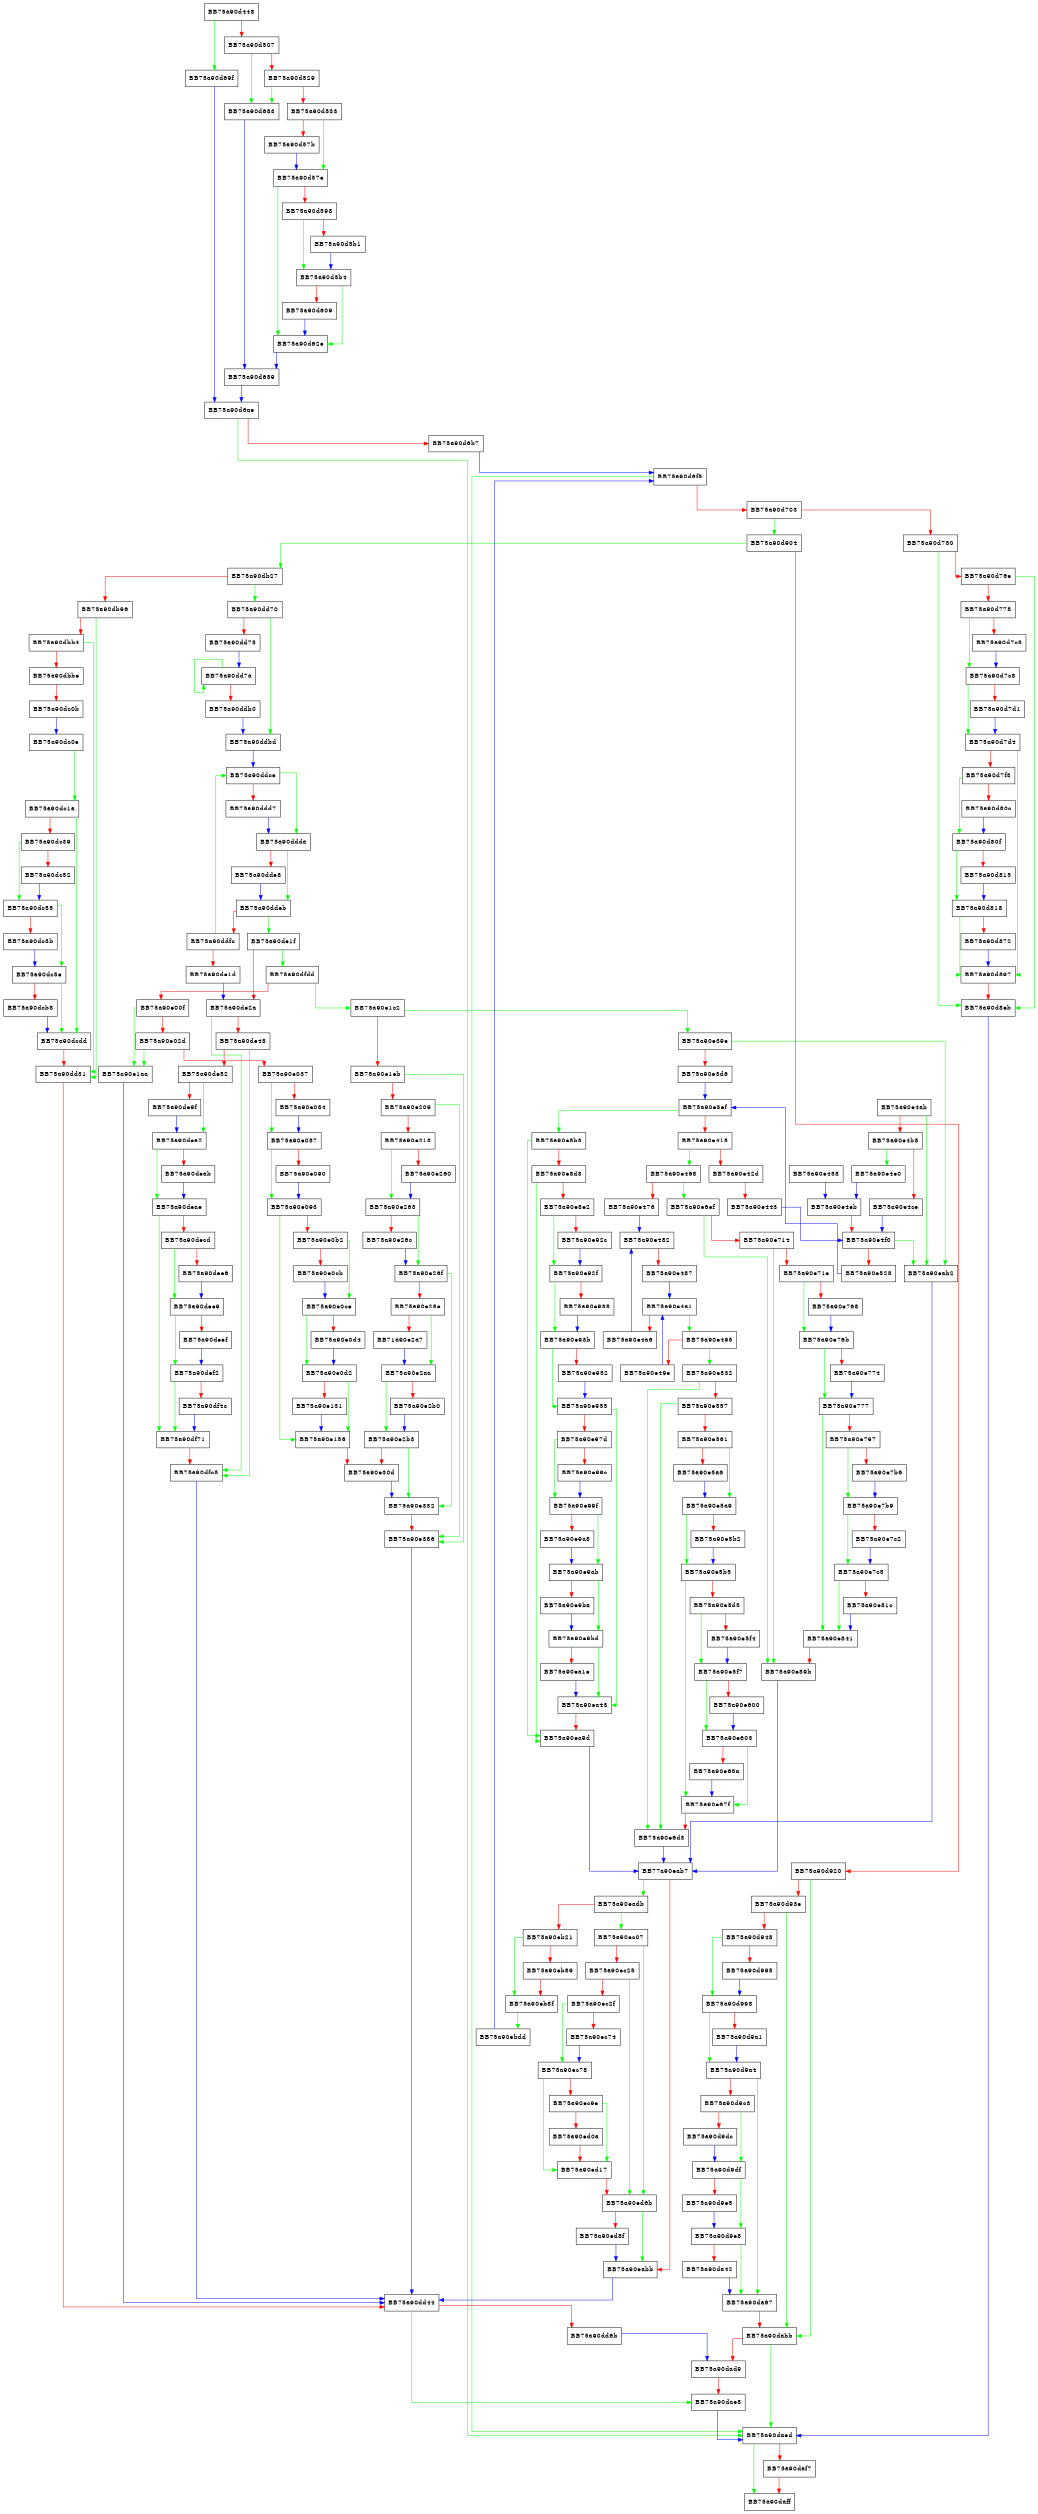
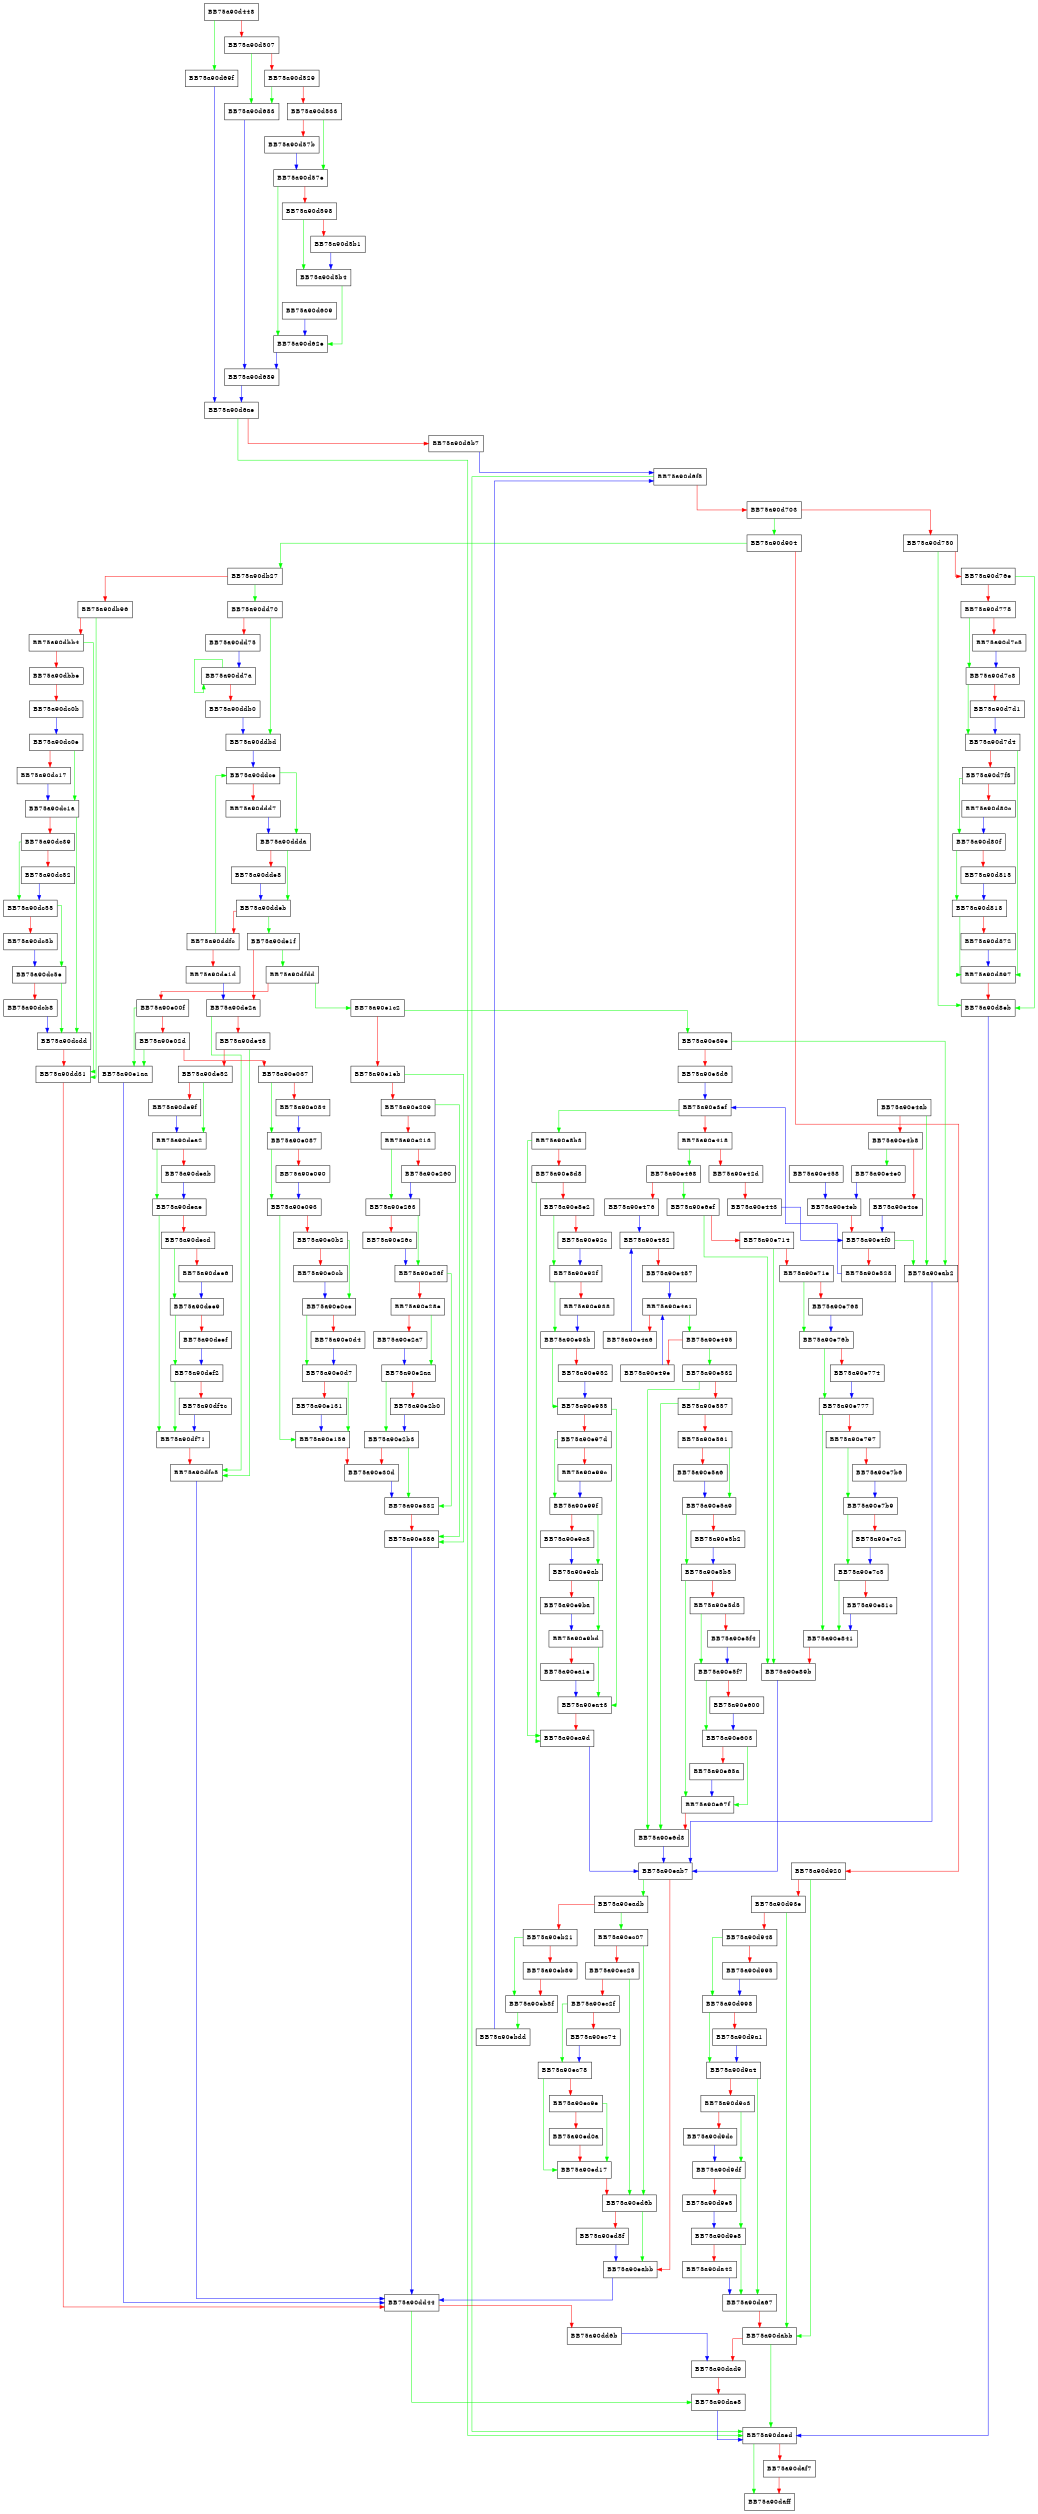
edge "BB75a90d5b4" -> "BB75a90d609": removed
node "BB75a90dc17": added
node "BB71a90e2a7": label "BB71a90e2a7" -> "BB75a90e2a7"
node "BB75a90e0d2": label "BB75a90e0d2" -> "BB75a90e0d7"
node "BB77a90eab7": label "BB77a90eab7" -> "BB75a90eab7"
